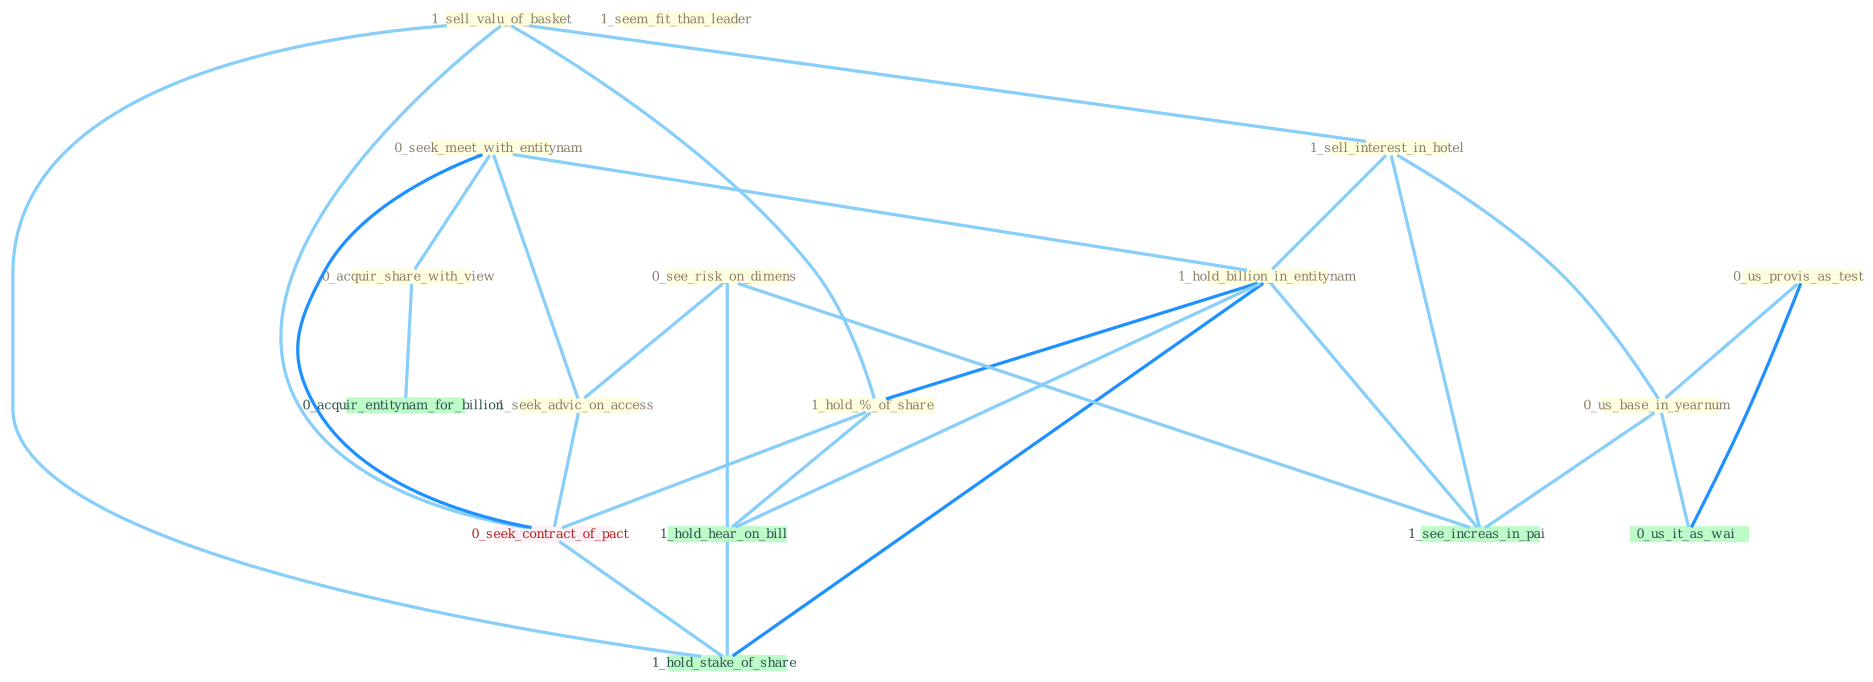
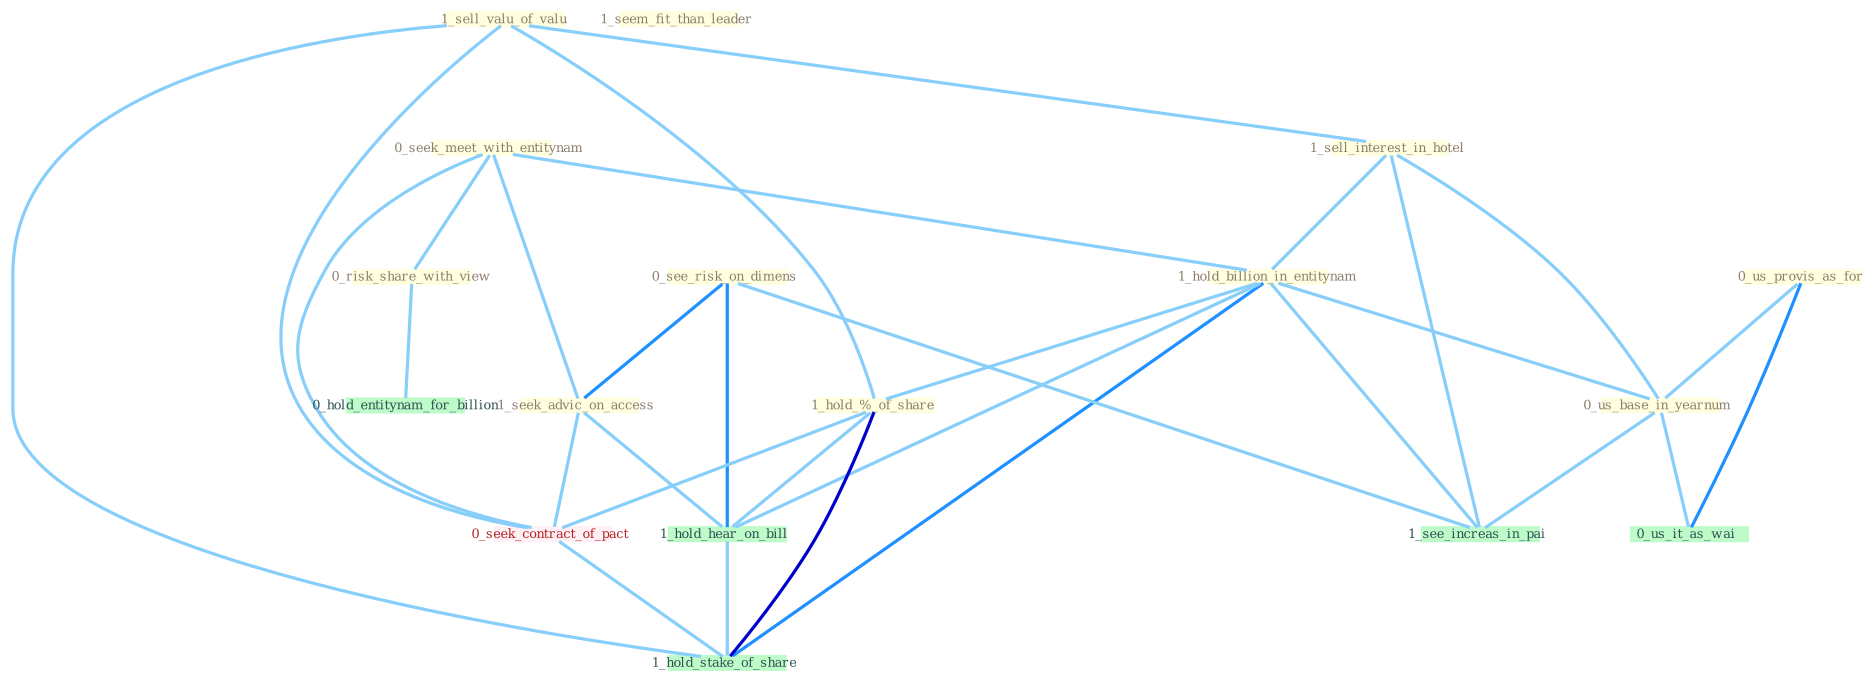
node "1_sell_valu_of_basket": label "1_sell_valu_of_basket" -> "1_sell_valu_of_valu"
node "0_acquir_share_with_view": label "0_acquir_share_with_view" -> "0_risk_share_with_view"
node "0_us_provis_as_test": label "0_us_provis_as_test" -> "0_us_provis_as_for"
edge "0_seek_meet_with_entitynam" -- "0_seek_contract_of_pact": color #1e90ff -> #87cefa
edge "0_see_risk_on_dimens" -- "1_seek_advic_on_access": color #87cefa -> #1e90ff
edge "1_hold_billion_in_entitynam" -- "1_hold_%_of_share": color #1e90ff -> #87cefa
edge "1_hold_billion_in_entitynam" -- "0_us_base_in_yearnum": added
node "0_acquir_entitynam_for_billion": label "0_acquir_entitynam_for_billion" -> "0_hold_entitynam_for_billion"
edge "0_see_risk_on_dimens" -- "1_hold_hear_on_bill": color #87cefa -> #1e90ff
edge "1_seek_advic_on_access" -- "1_hold_hear_on_bill": added
edge "1_hold_%_of_share" -- "1_hold_stake_of_share": added
